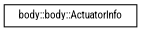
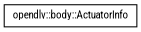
node "body::body::ActuatorInfo": label "body::body::ActuatorInfo" -> "opendlv::body::ActuatorInfo"
